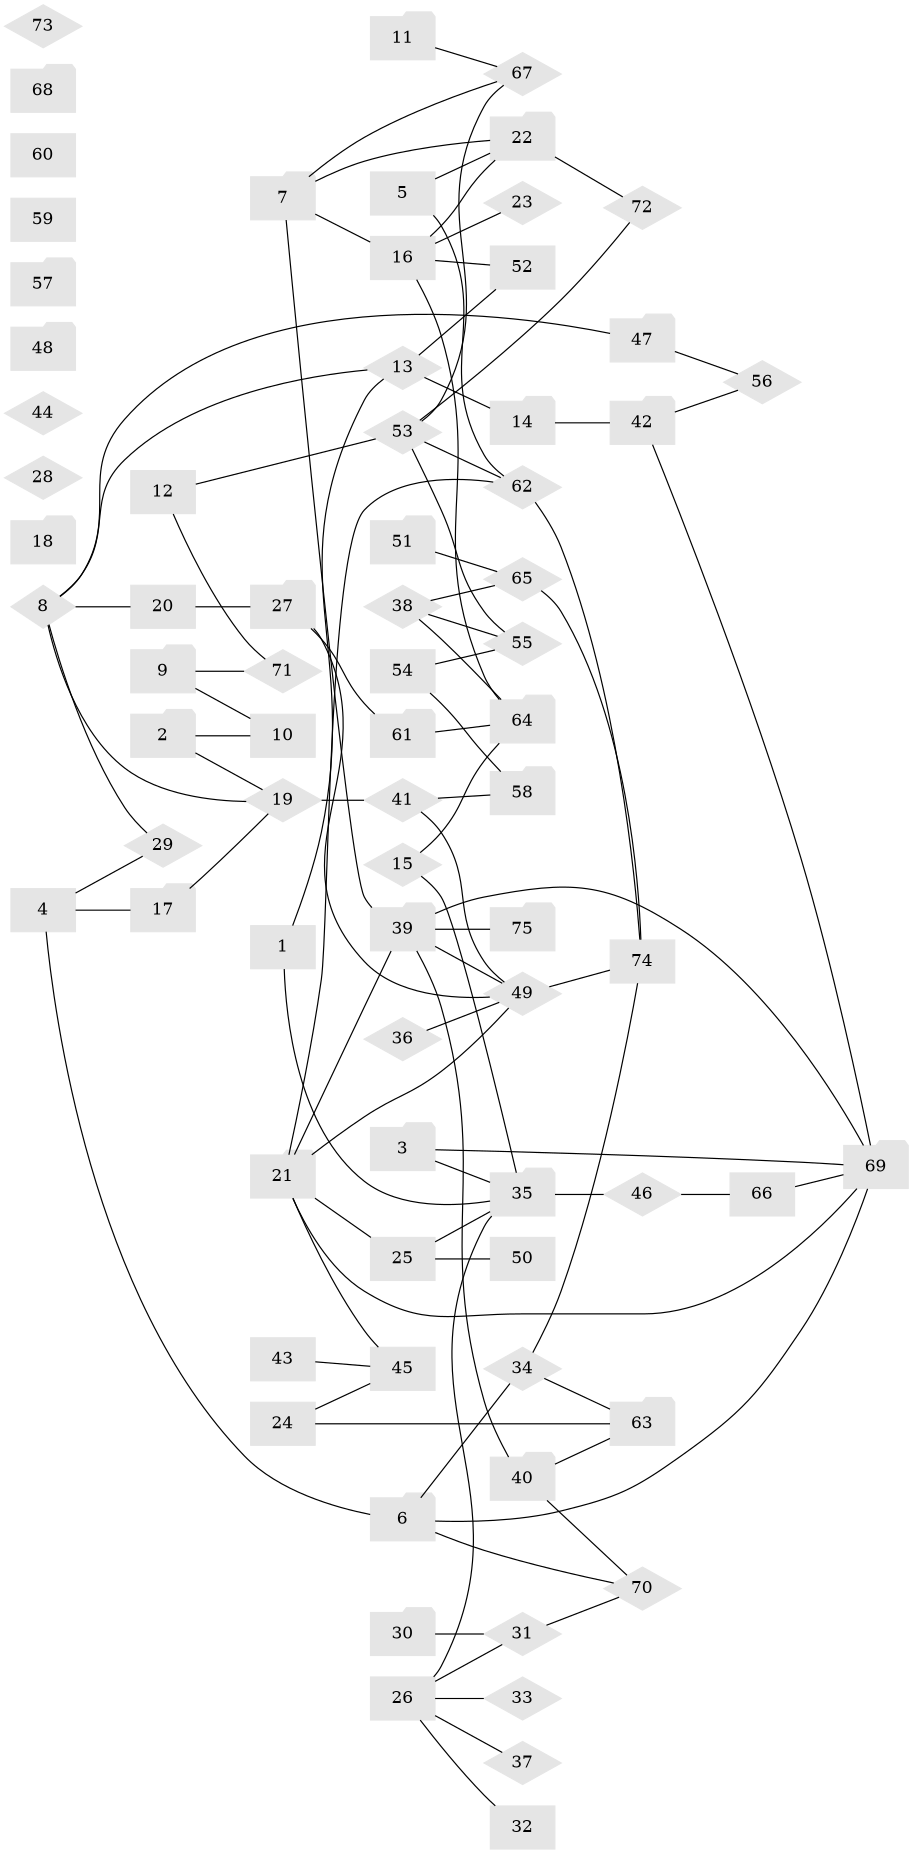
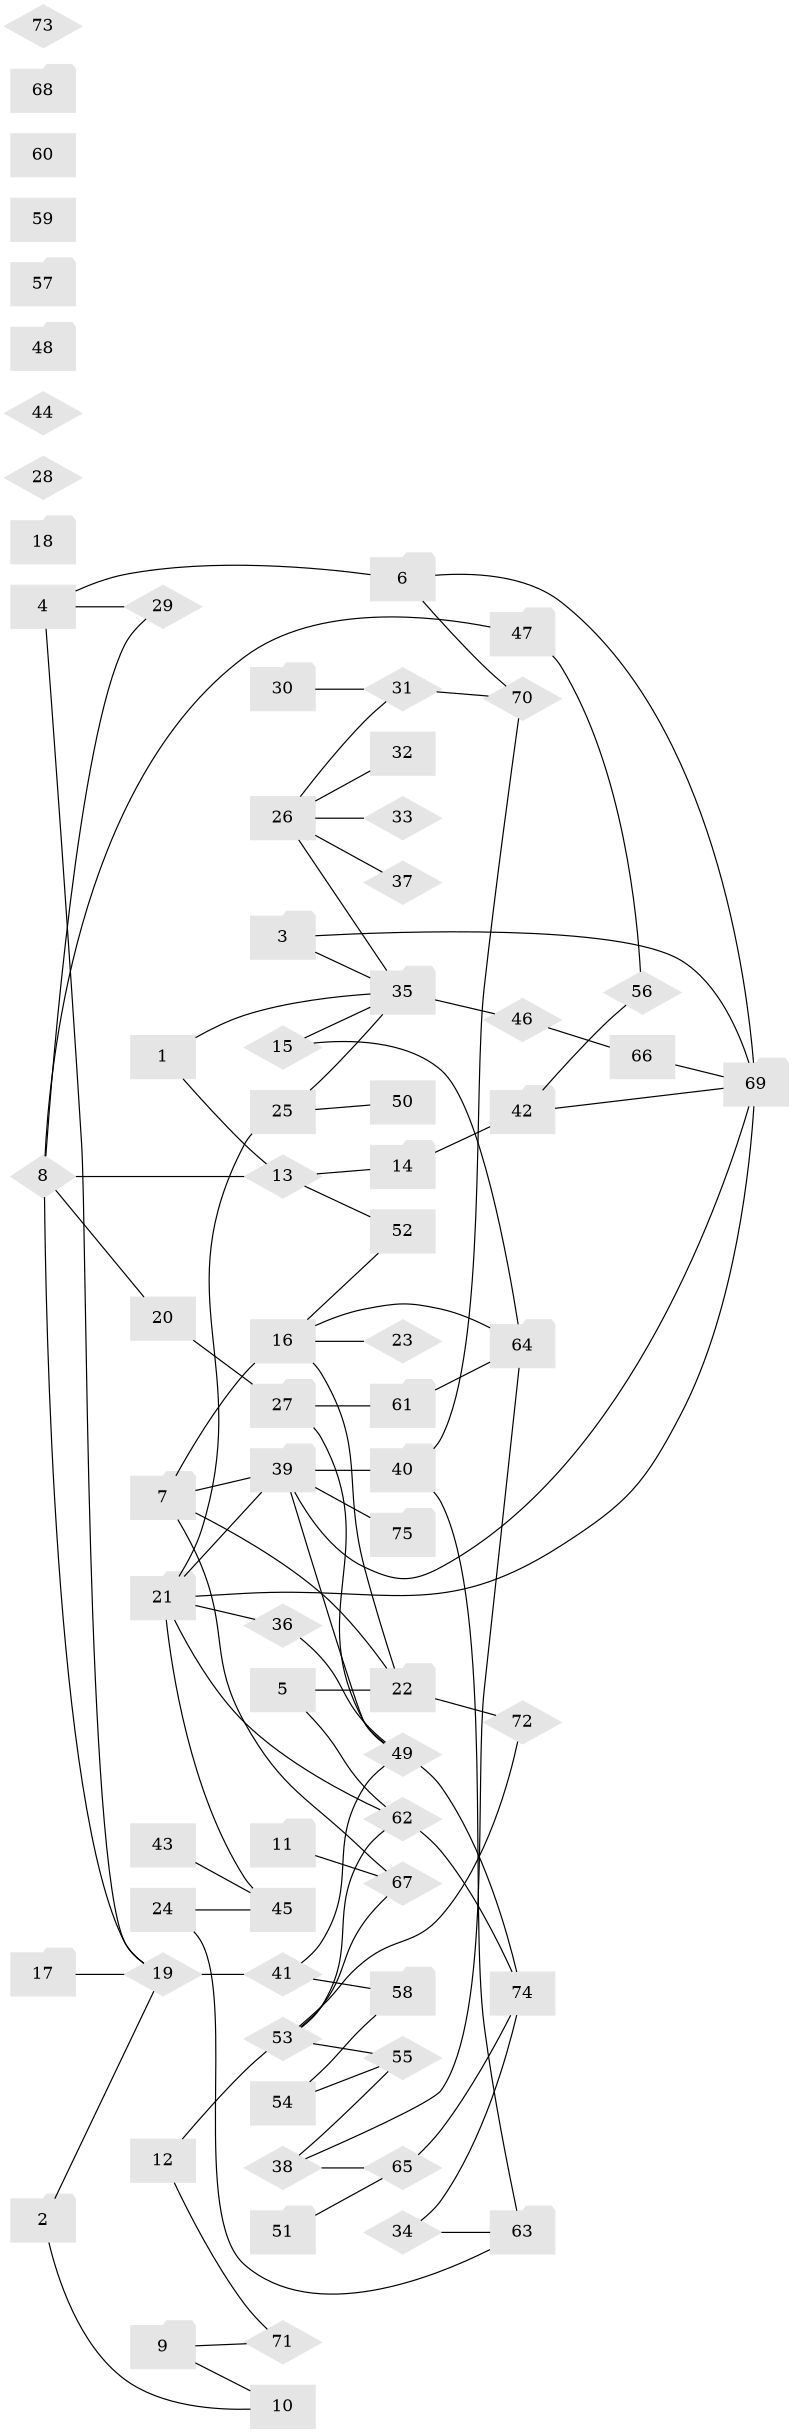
edge "4" -- "17": now "4" -- "19"
edge "49" -- "21": now "36" -- "21"
edge "34" -- "6": removed
